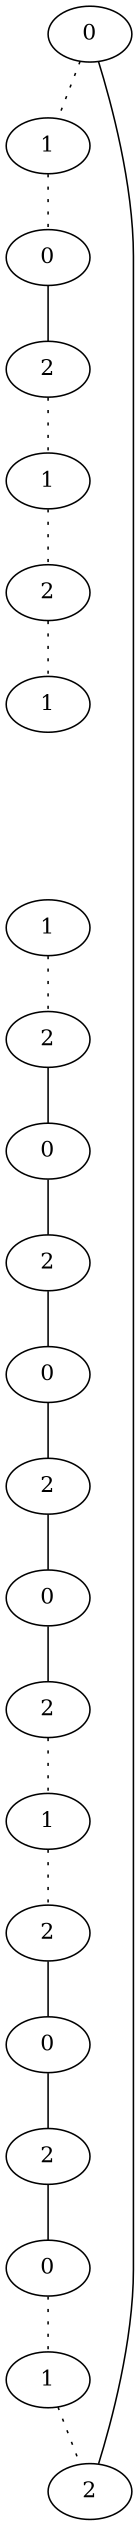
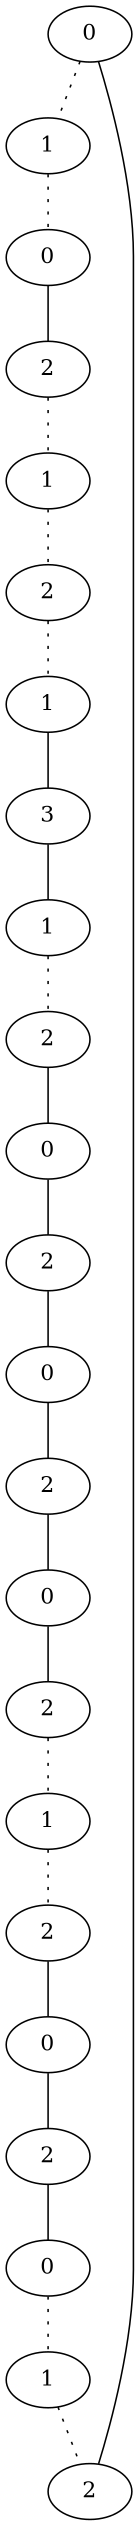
node "3": added
